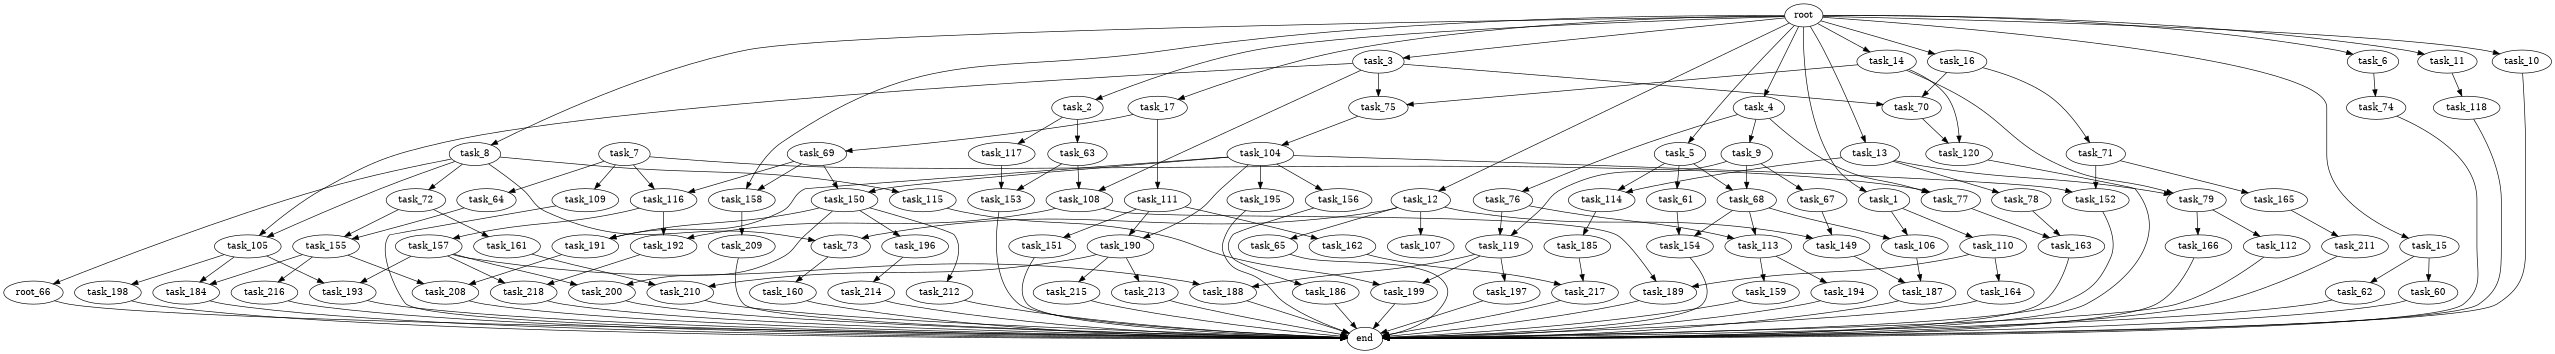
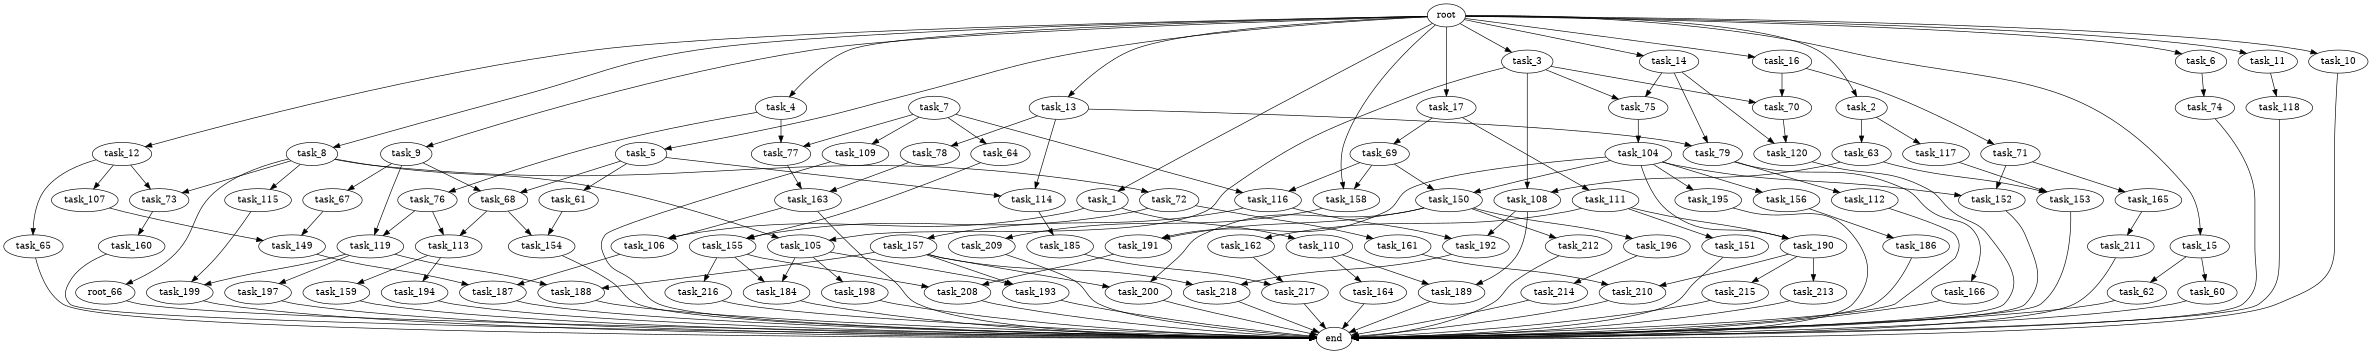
edge "task_4" -> "task_9": now "root" -> "task_9"
edge "task_12" -> "task_149": now "task_107" -> "task_149"
edge "task_68" -> "task_106": now "task_163" -> "task_106"
